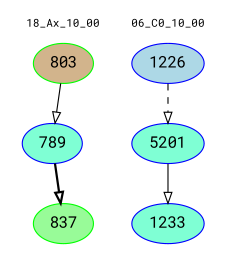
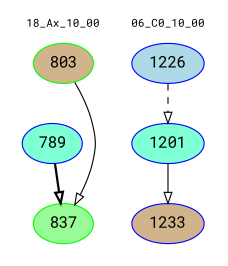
edge "803" -> "789": now "803" -> "837"
node "5201": label "5201" -> "1201"
node "1233": fillcolor aquamarine -> tan
